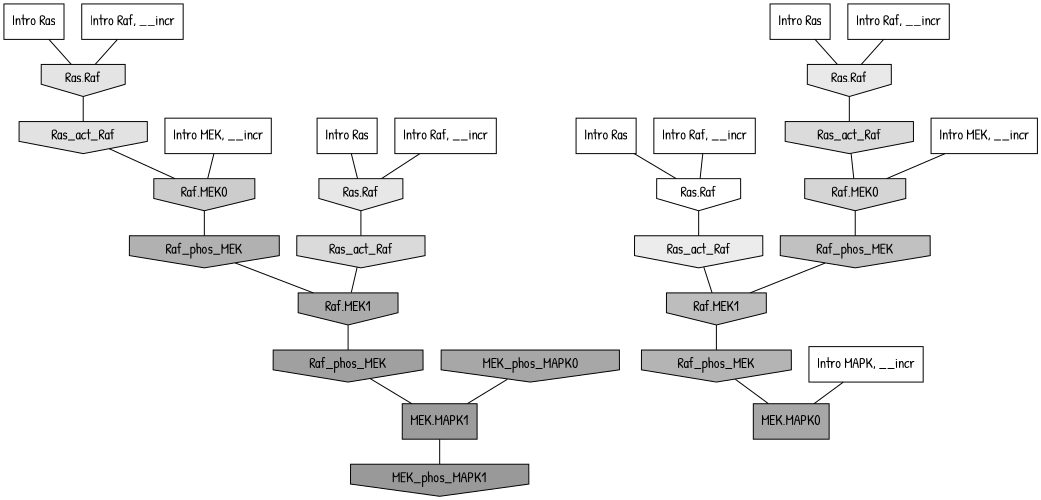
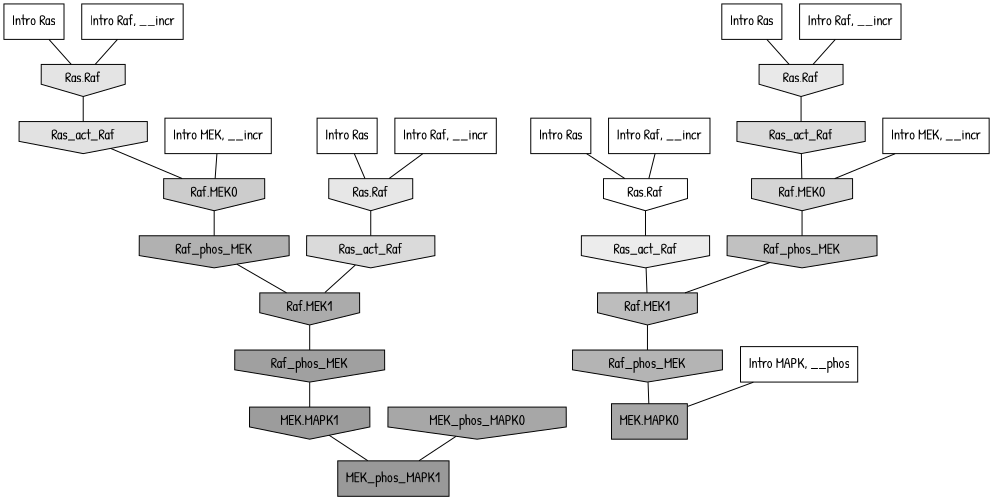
node "Intro MAPK, __incr": label "Intro MAPK, __incr" -> "Intro MAPK, __phos"
edge "MEK_phos_MAPK0" -- "MEK.MAPK1": now "MEK_phos_MAPK0" -- "MEK_phos_MAPK1"
node "MEK.MAPK1": shape box -> invhouse
node "MEK_phos_MAPK1": shape invhouse -> box
